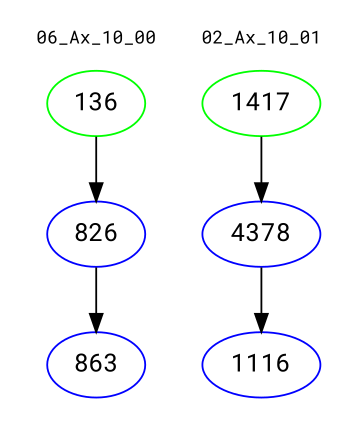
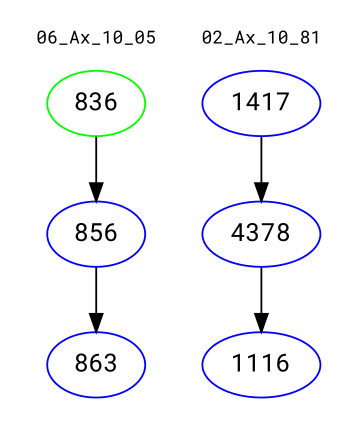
cluster "06_Ax_10_00": label "06_Ax_10_00" -> "06_Ax_10_05"
cluster "02_Ax_10_01": label "02_Ax_10_01" -> "02_Ax_10_81"
node "136": label "136" -> "836"
node "1417": color green -> blue
node "826": label "826" -> "856"
